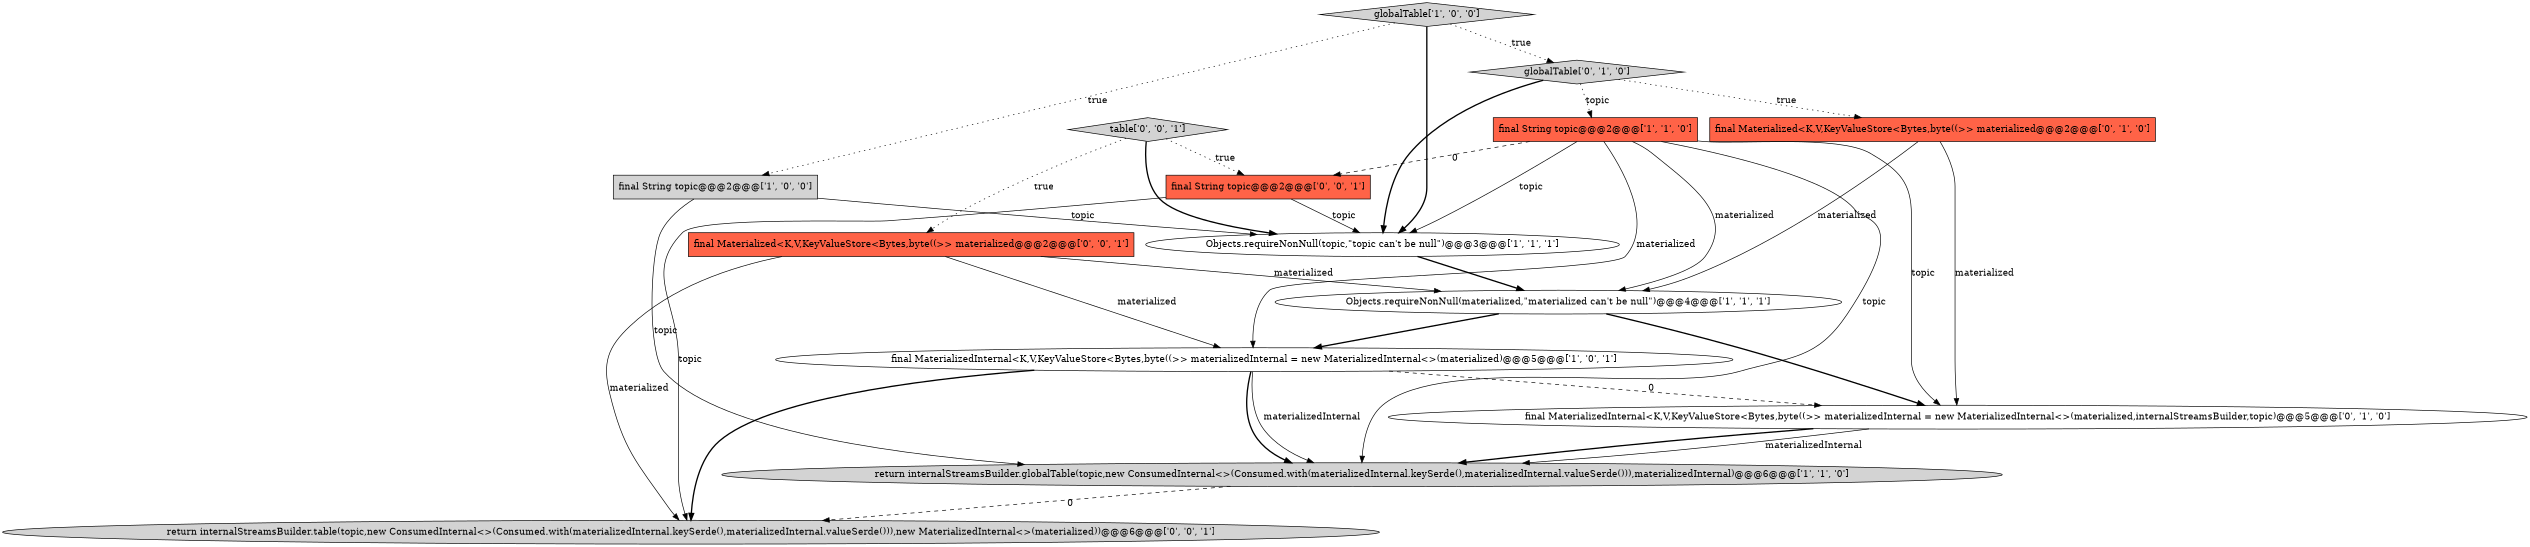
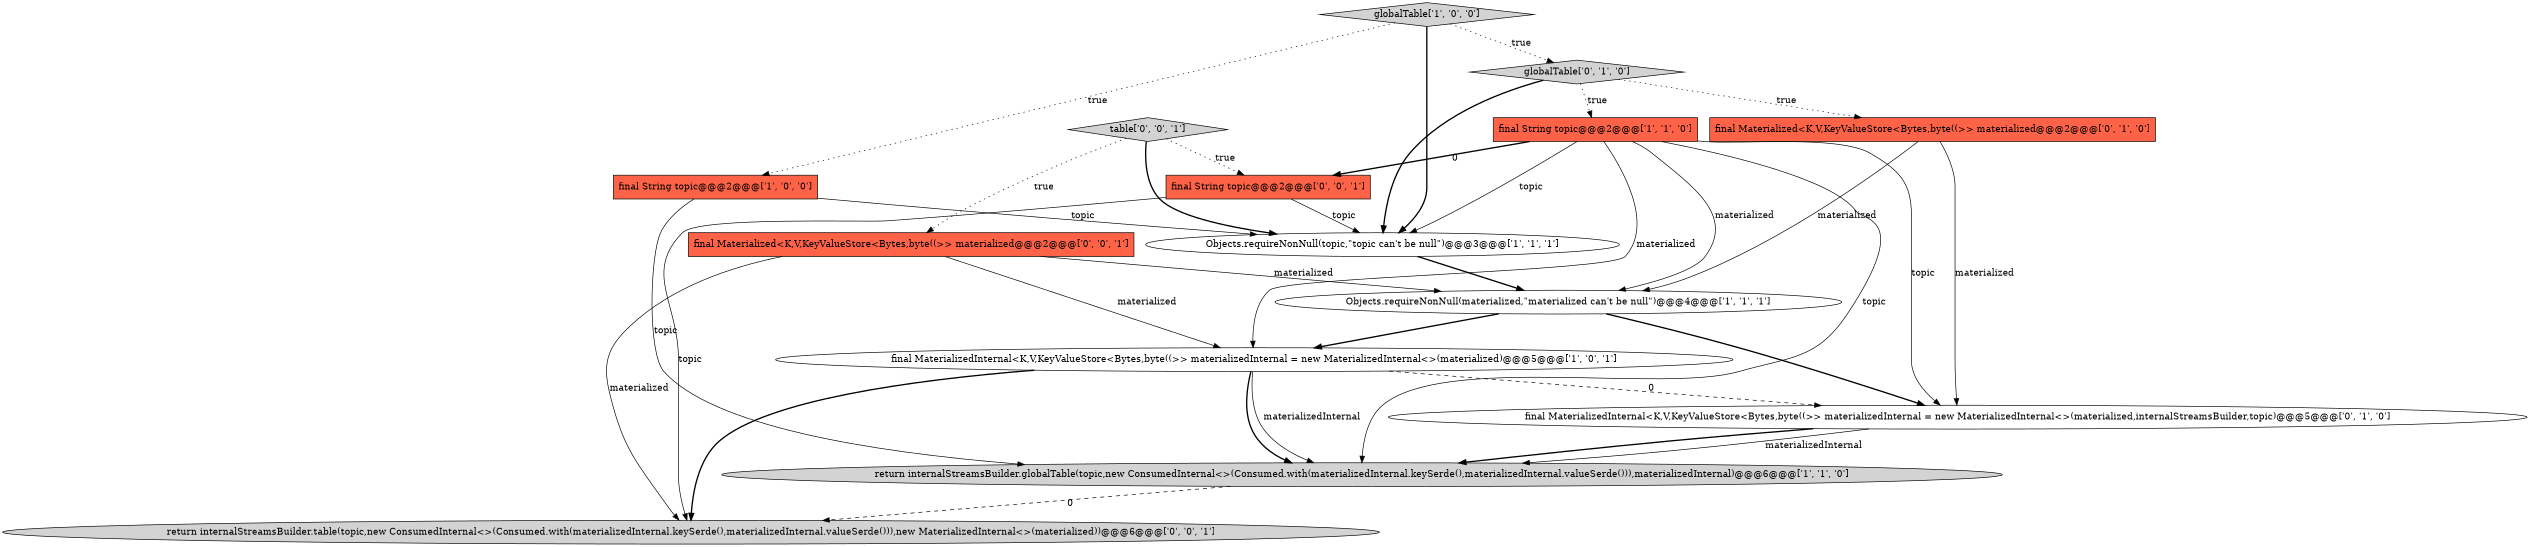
edge "globalTable['0', '1', '0']" -> "final String topic@@@2@@@['1', '1', '0']": label "topic" -> "true"
edge "final String topic@@@2@@@['1', '1', '0']" -> "final String topic@@@2@@@['0', '0', '1']": style dashed -> bold
node "final String topic@@@2@@@['1', '0', '0']": fillcolor lightgray -> tomato
